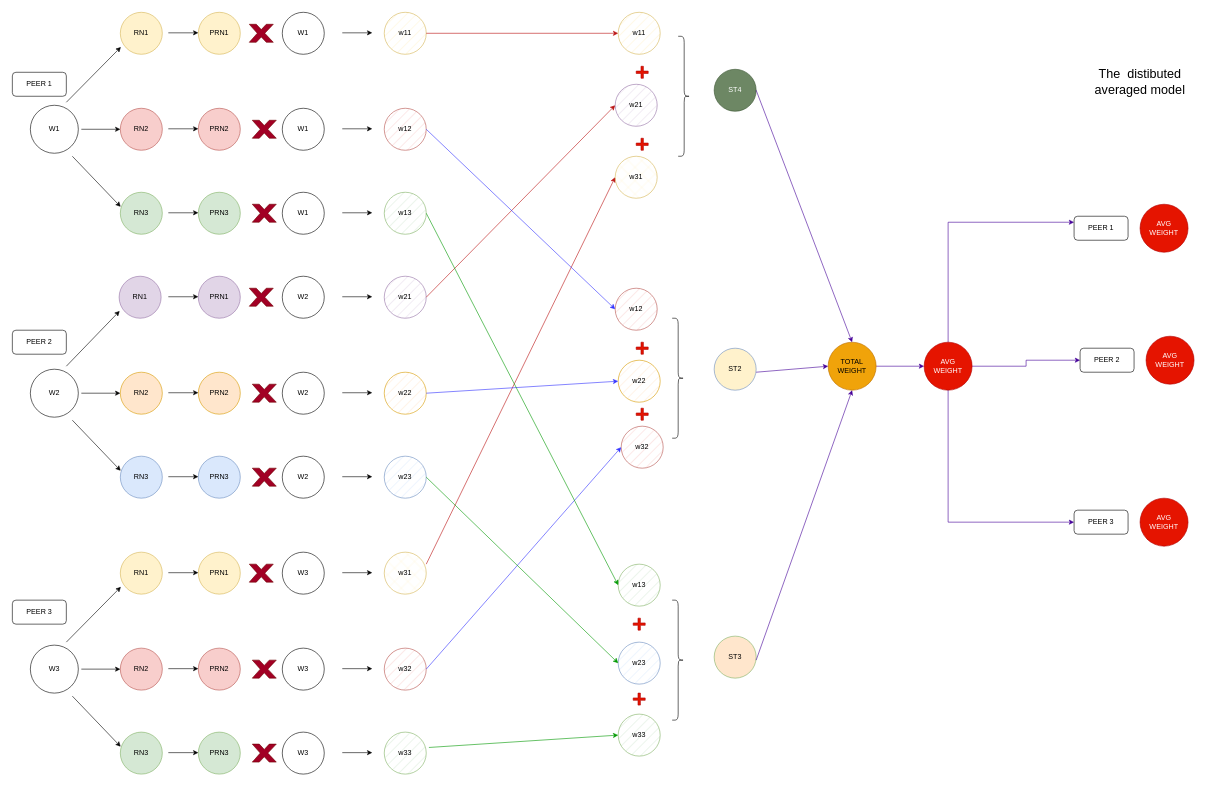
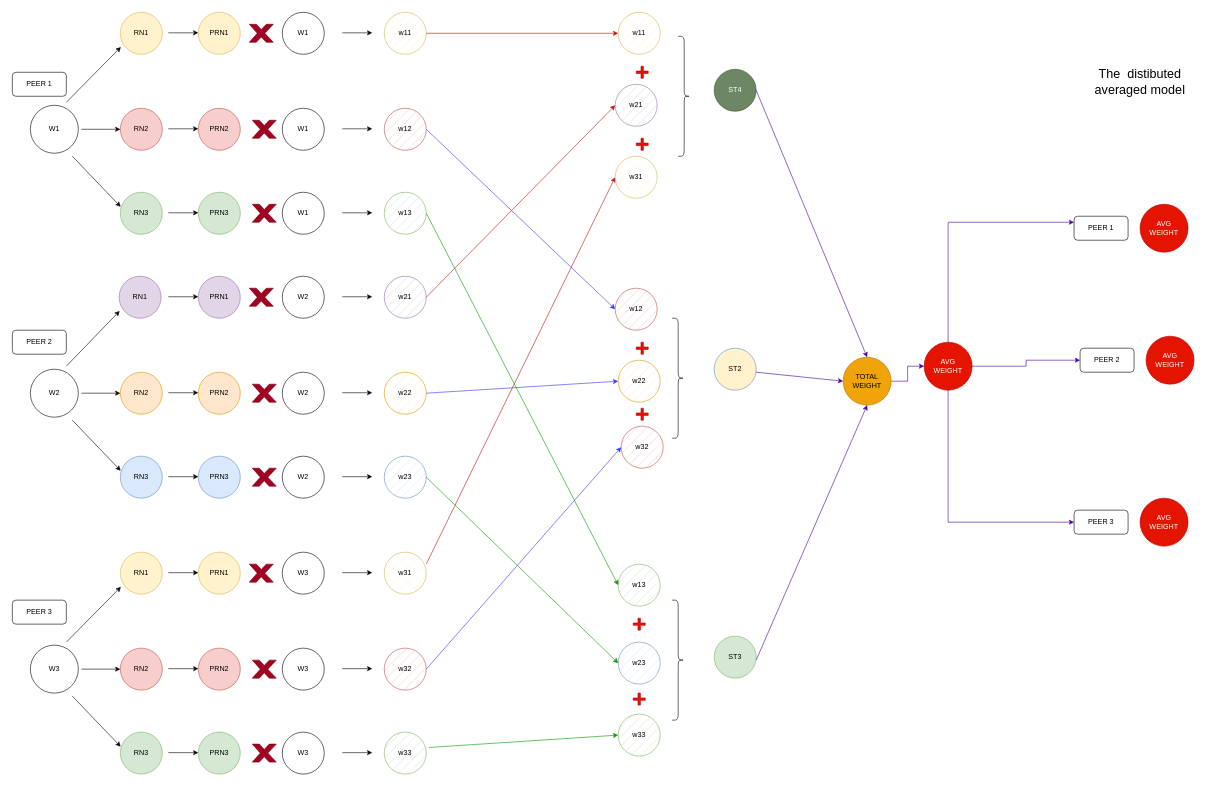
node "TOTAL WEIGHT": moved (852, 366) -> (867, 381)
node "ST3": fillcolor #ffe6cc -> #d5e8d4
